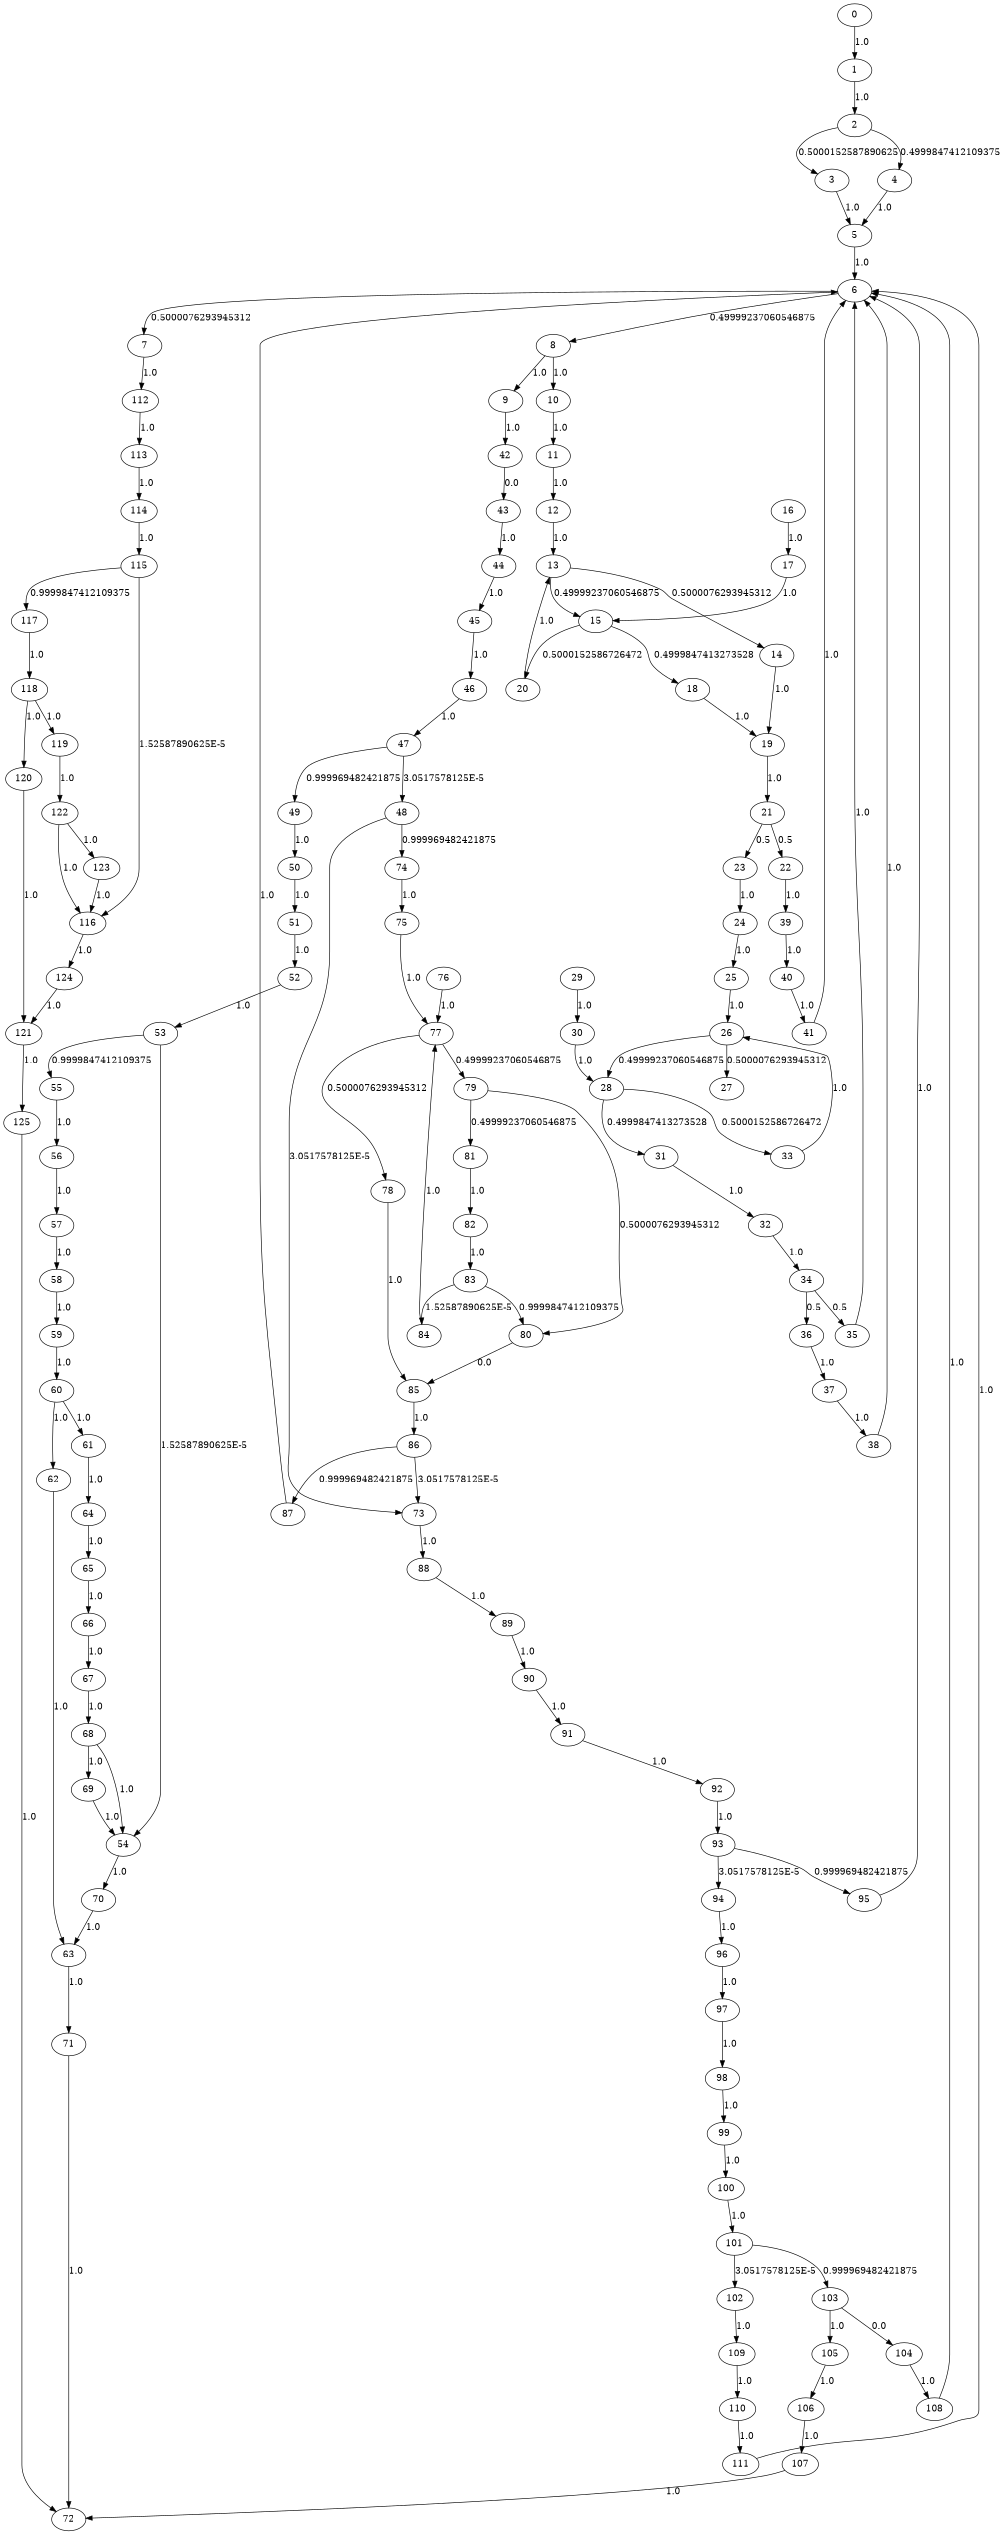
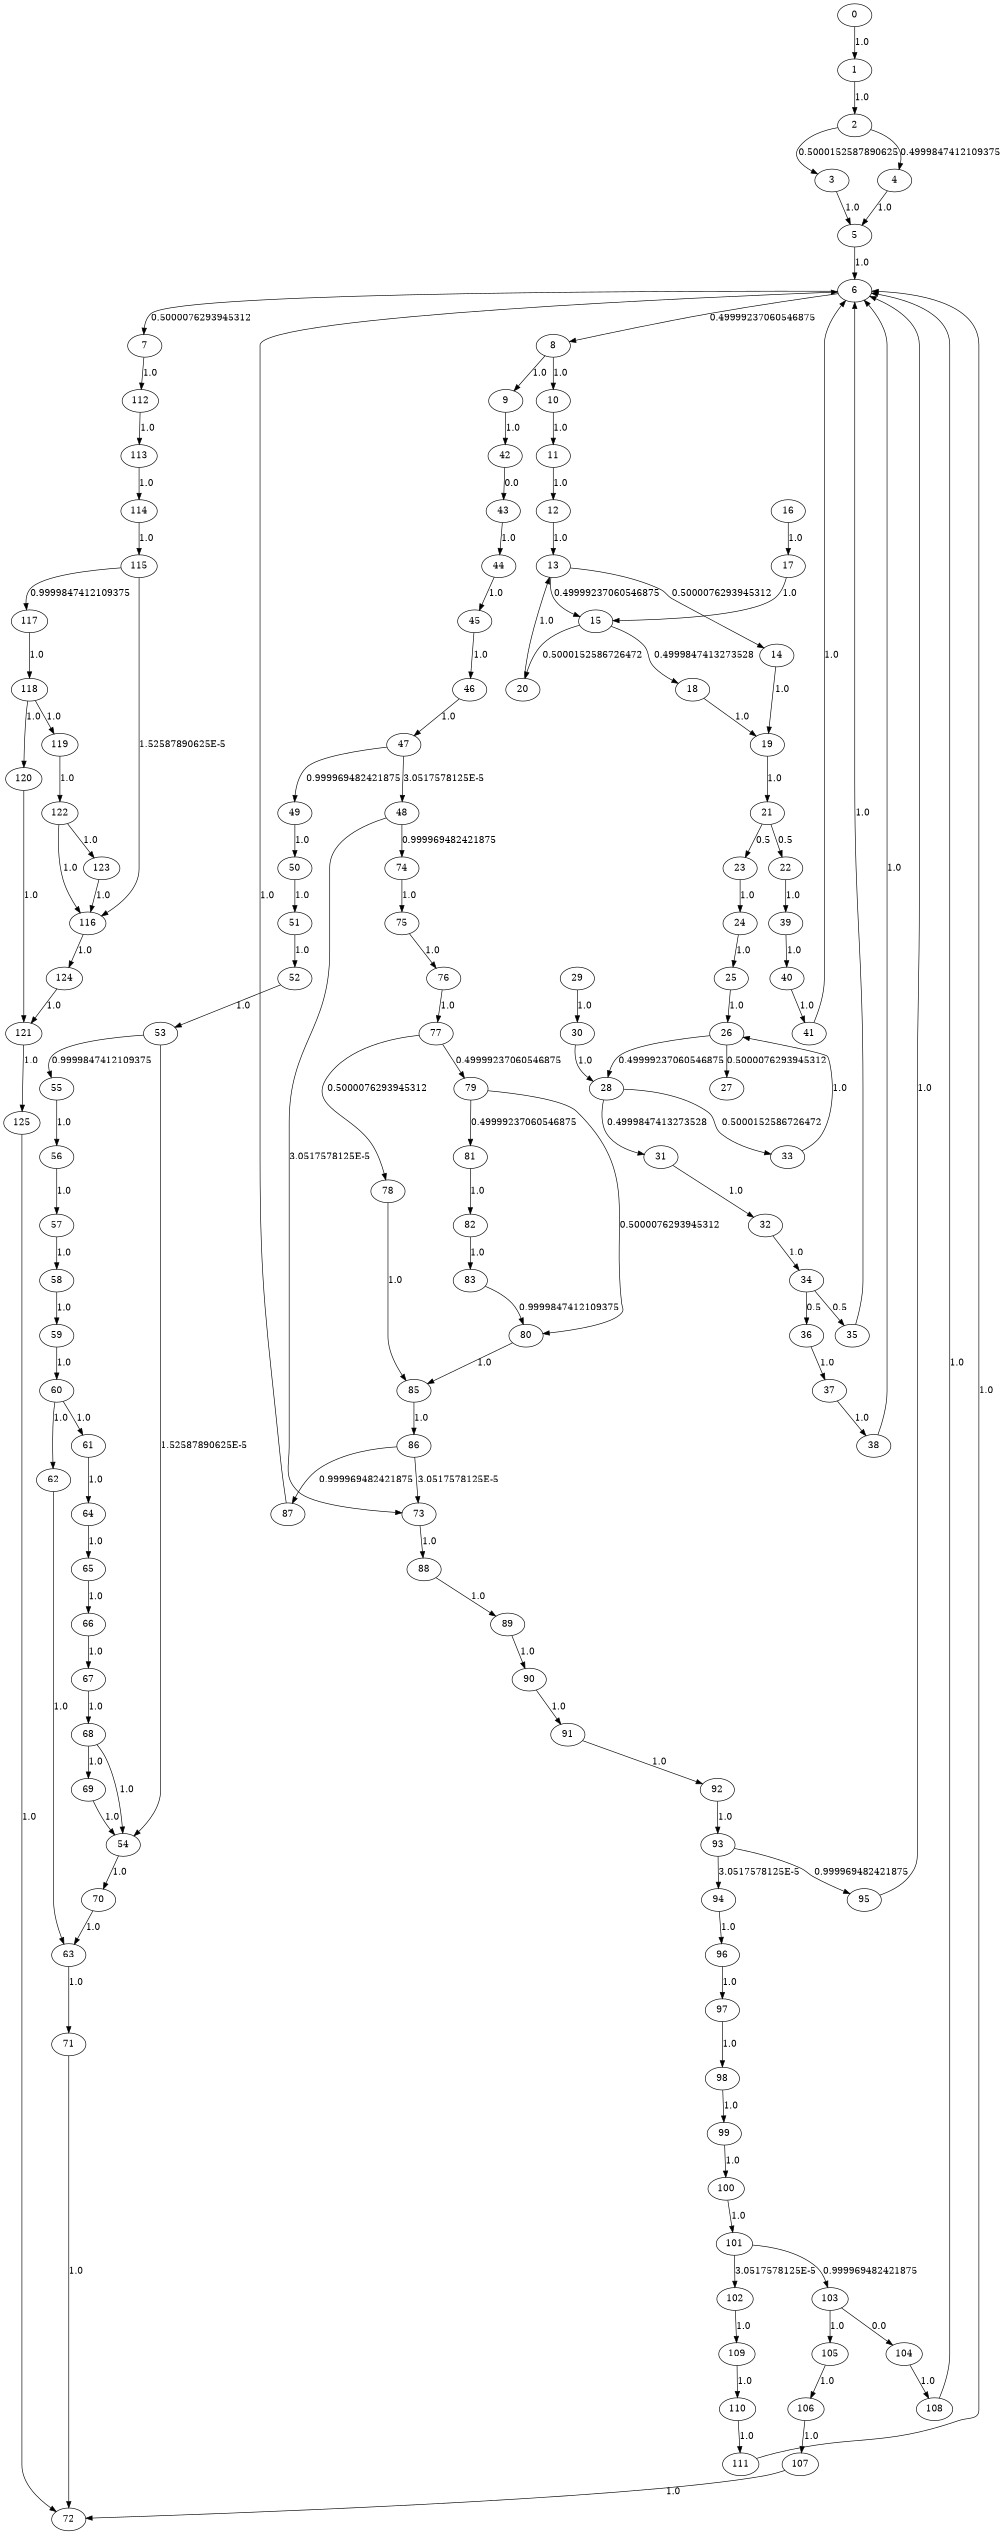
edge "75" -> "77": now "75" -> "76"
node "84": removed
edge "80" -> "85": label "0.0" -> "1.0"
